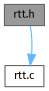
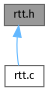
edge "rtt.h" -> "rtt.c": reversed
